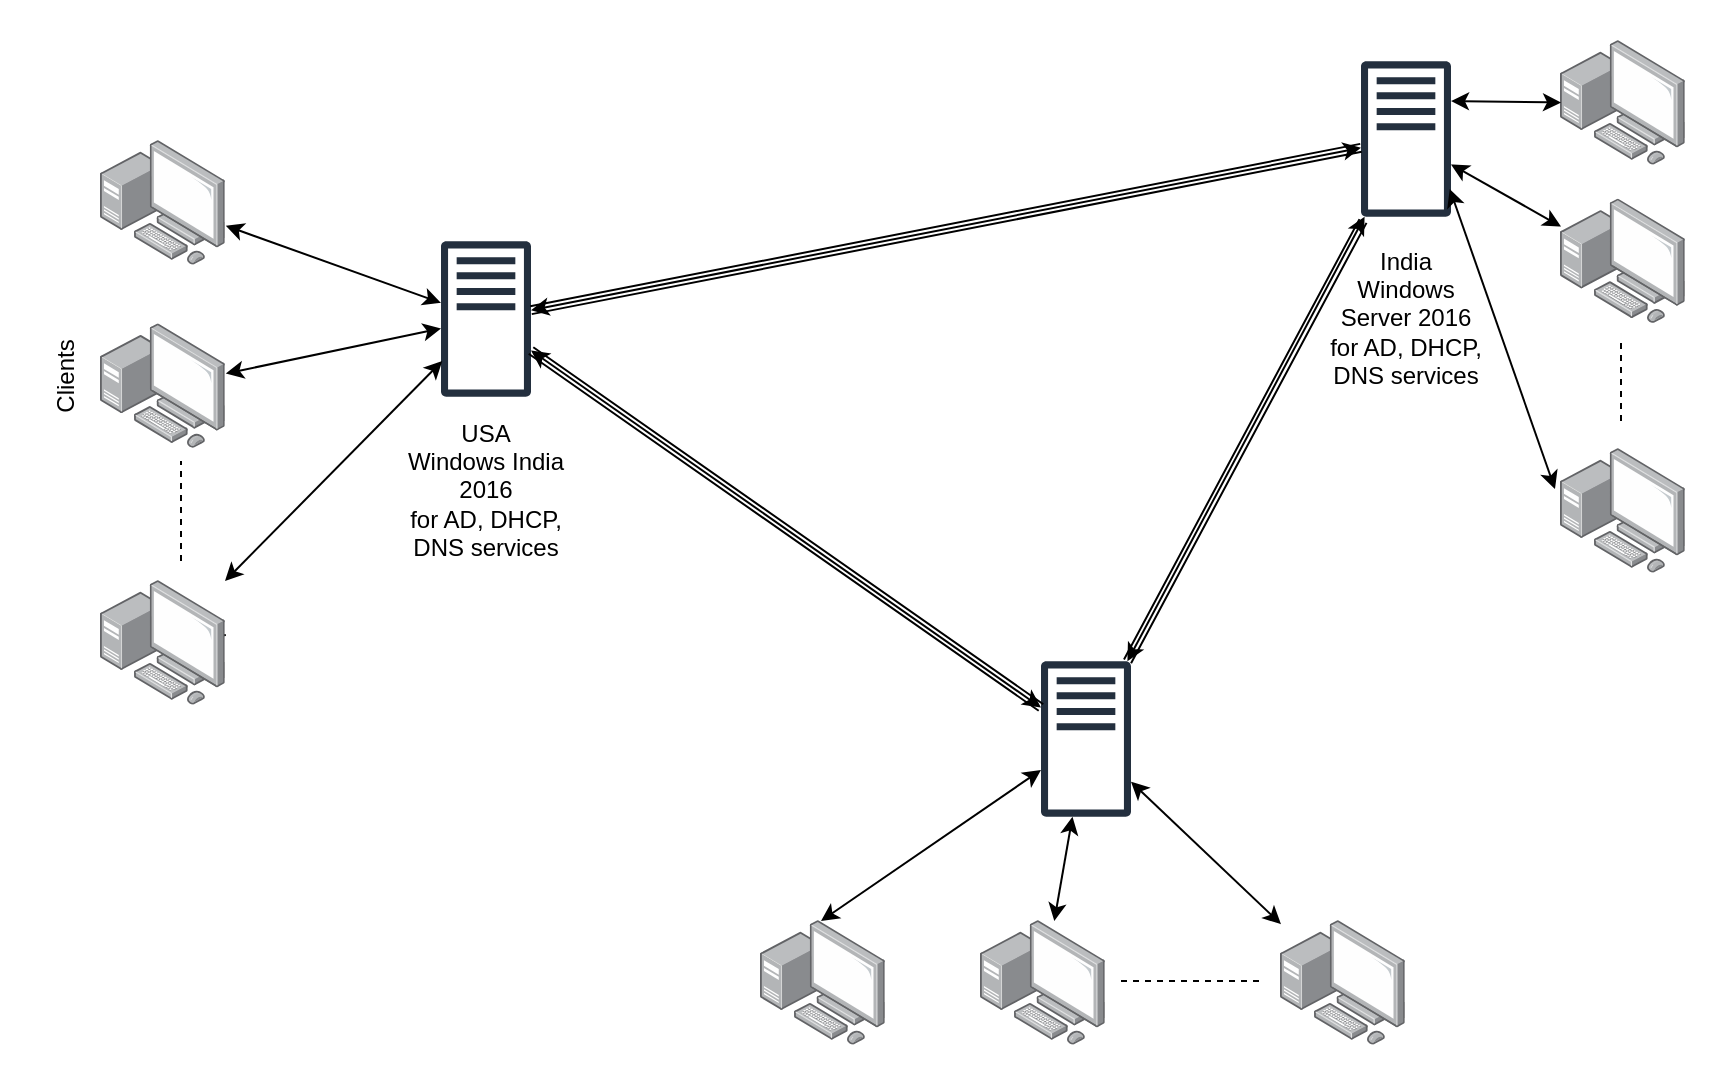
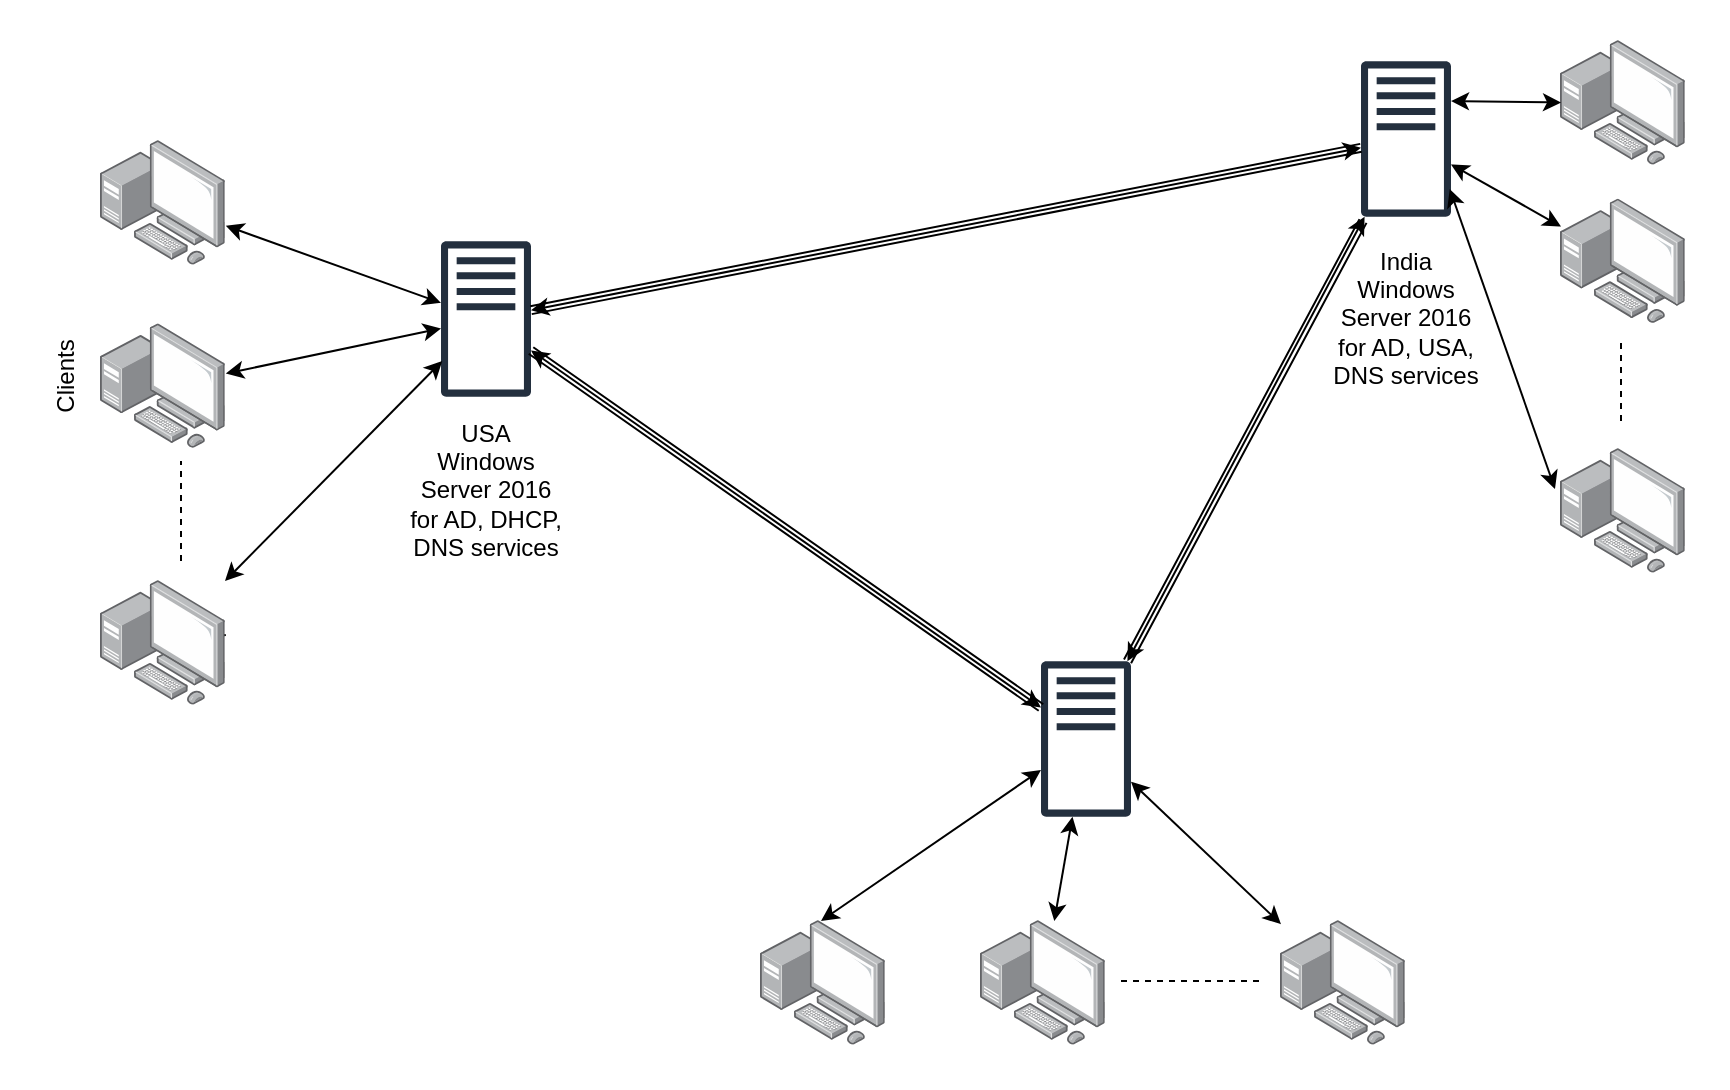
node "India Windows Server 2016 for AD, DHCP, DNS services": label "India Windows Server 2016 for AD, DHCP, DNS services" -> "India Windows Server 2016 for AD, USA, DNS services"
node "USA Windows India 2016 for AD, DHCP, DNS services": label "USA Windows India 2016 for AD, DHCP, DNS services" -> "USA Windows Server 2016 for AD, DHCP, DNS services"
